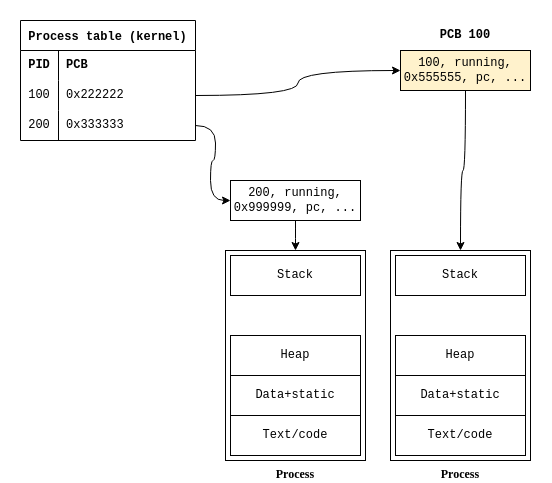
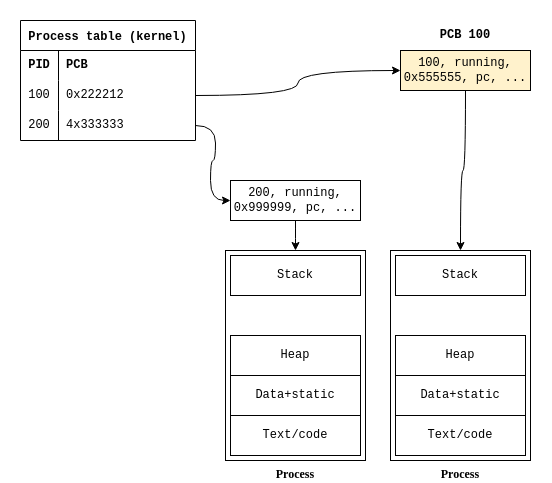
node "0x222222": label "0x222222" -> "0x222212"
node "0x333333": label "0x333333" -> "4x333333"
